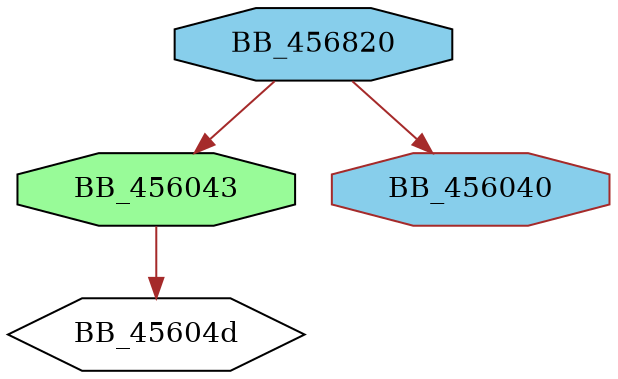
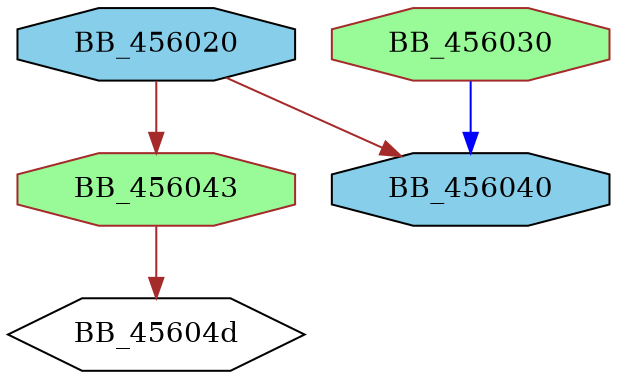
node "BB_456820": label "BB_456820" -> "BB_456020"
node "BB_456030": added
node "BB_456043": color black -> brown
node "BB_456040": color brown -> black
